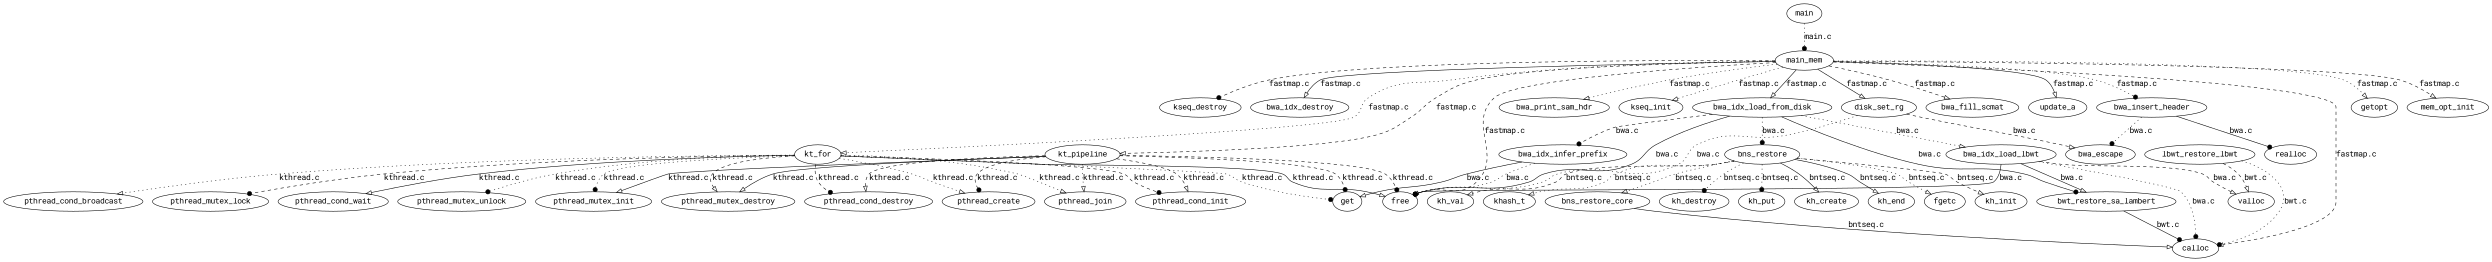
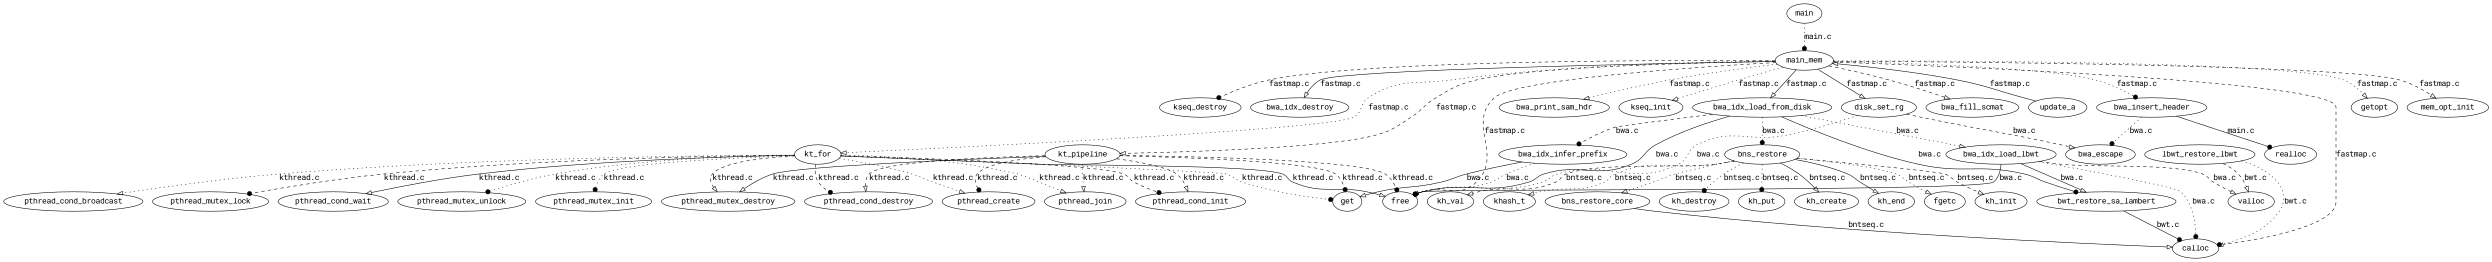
edge "main_mem" -> "update_a": reversed
edge "bwa_insert_header" -> "realloc": label "bwa.c" -> "main.c"
edge "kt_pipeline" -> "pthread_mutex_init": removed, label "kthread.c"
